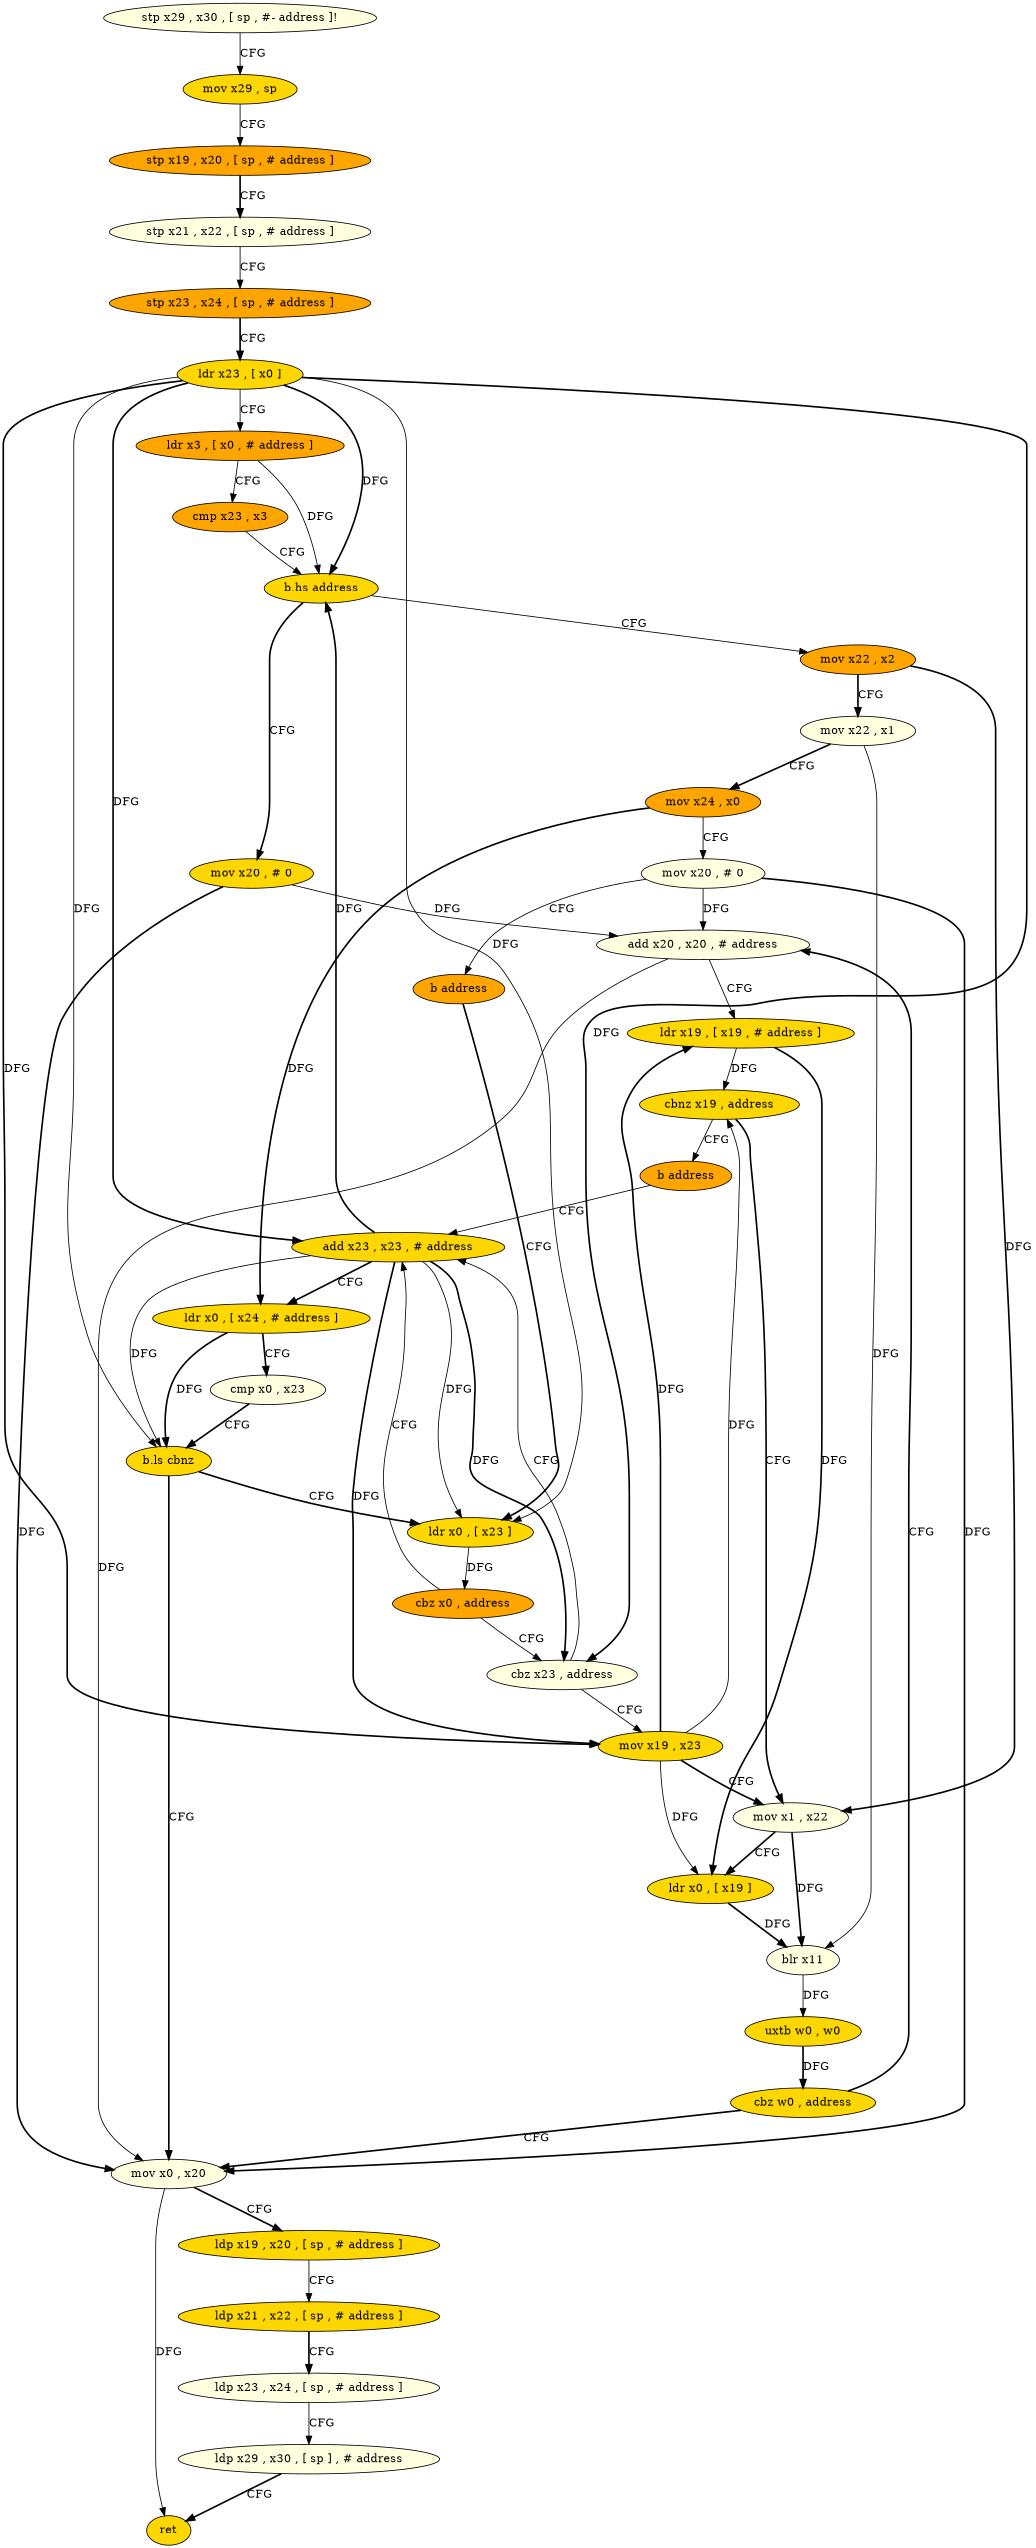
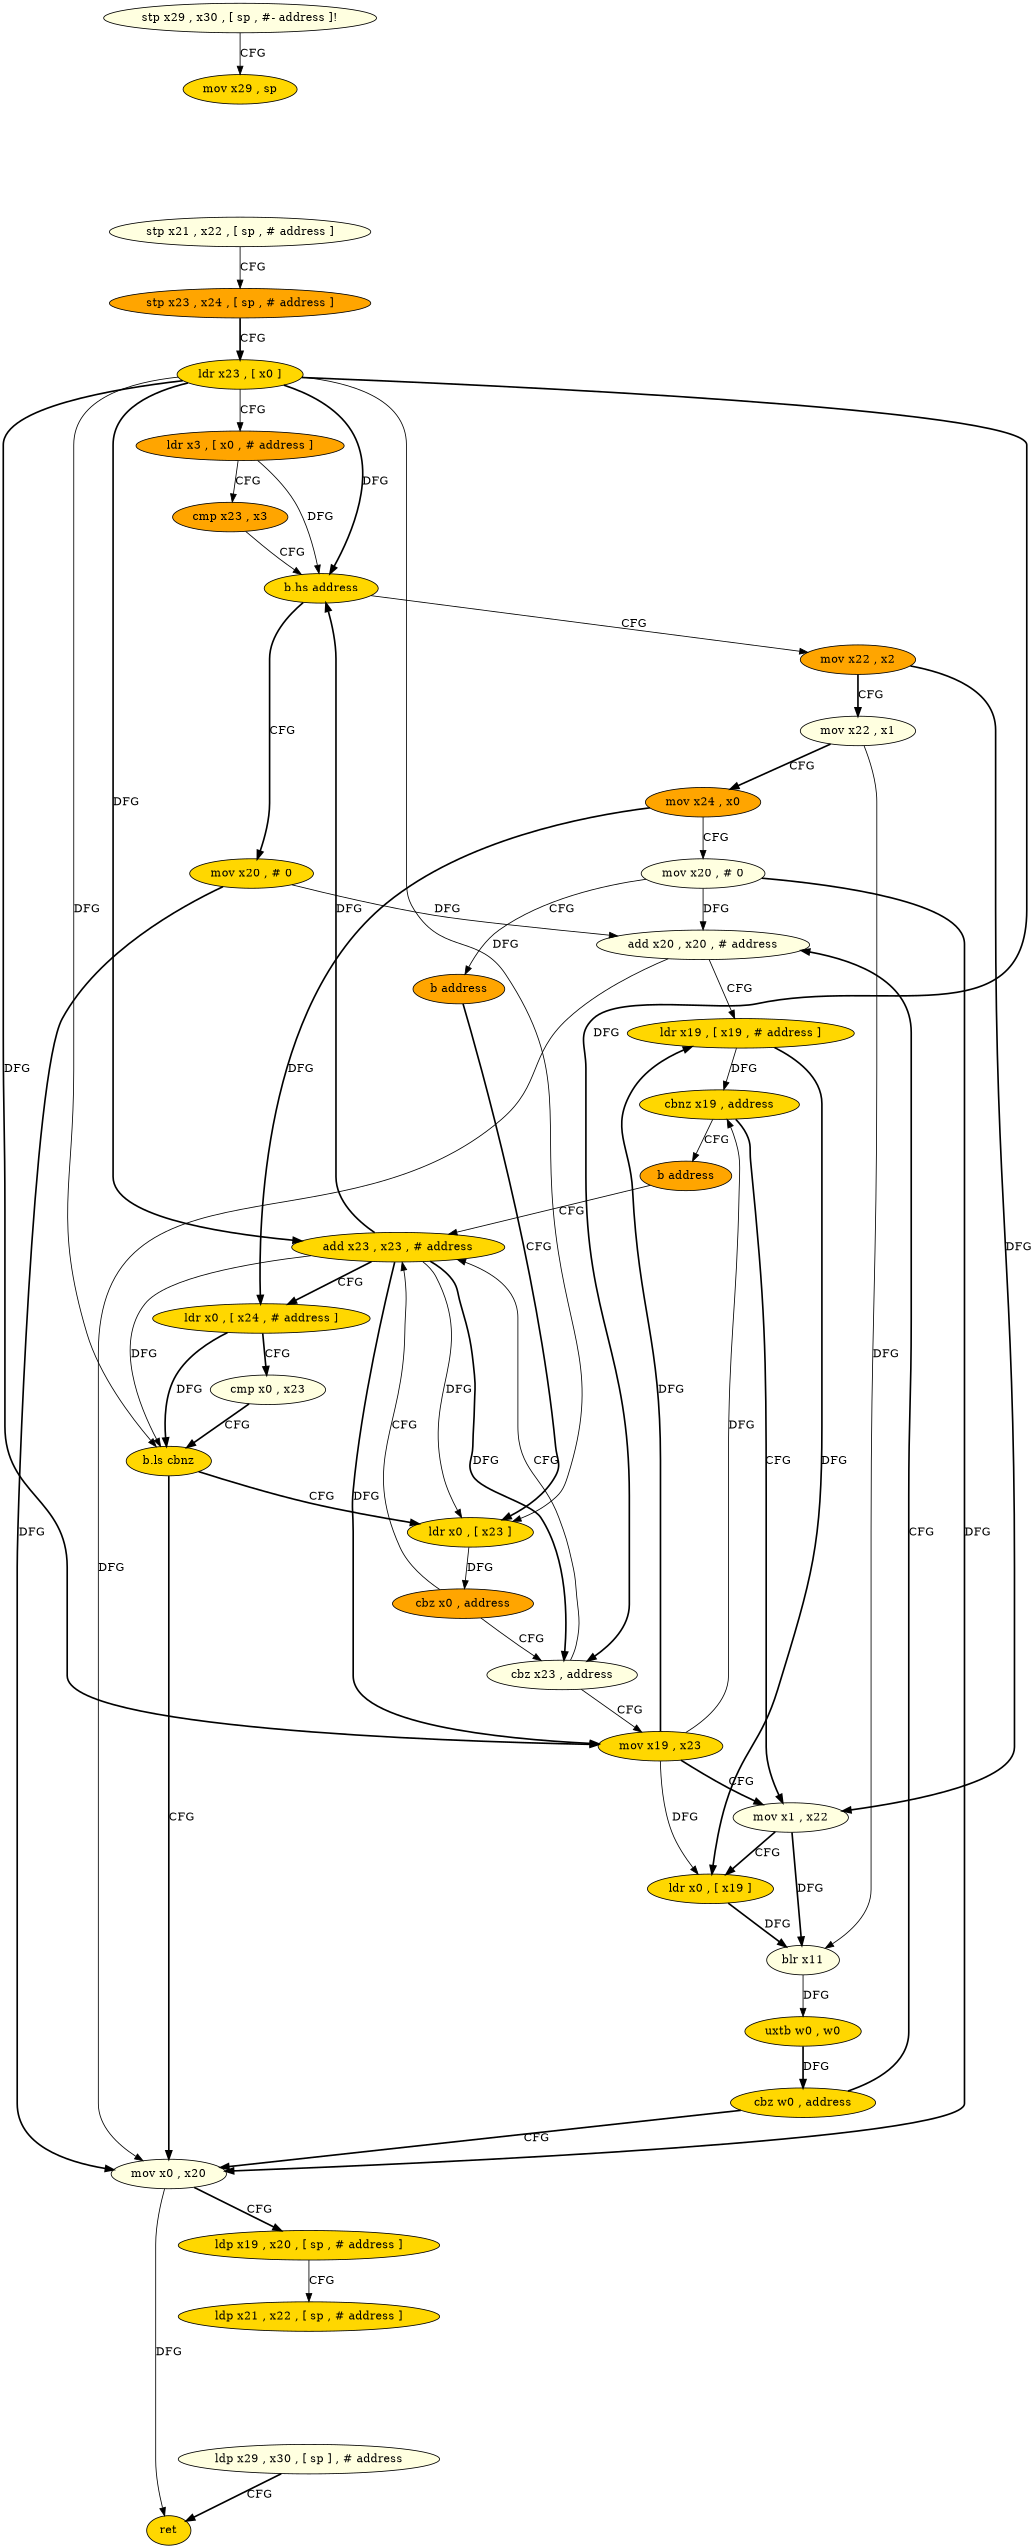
node "stp x19 , x20 , [ sp , # address ]": removed
node "ldp x23 , x24 , [ sp , # address ]": removed
